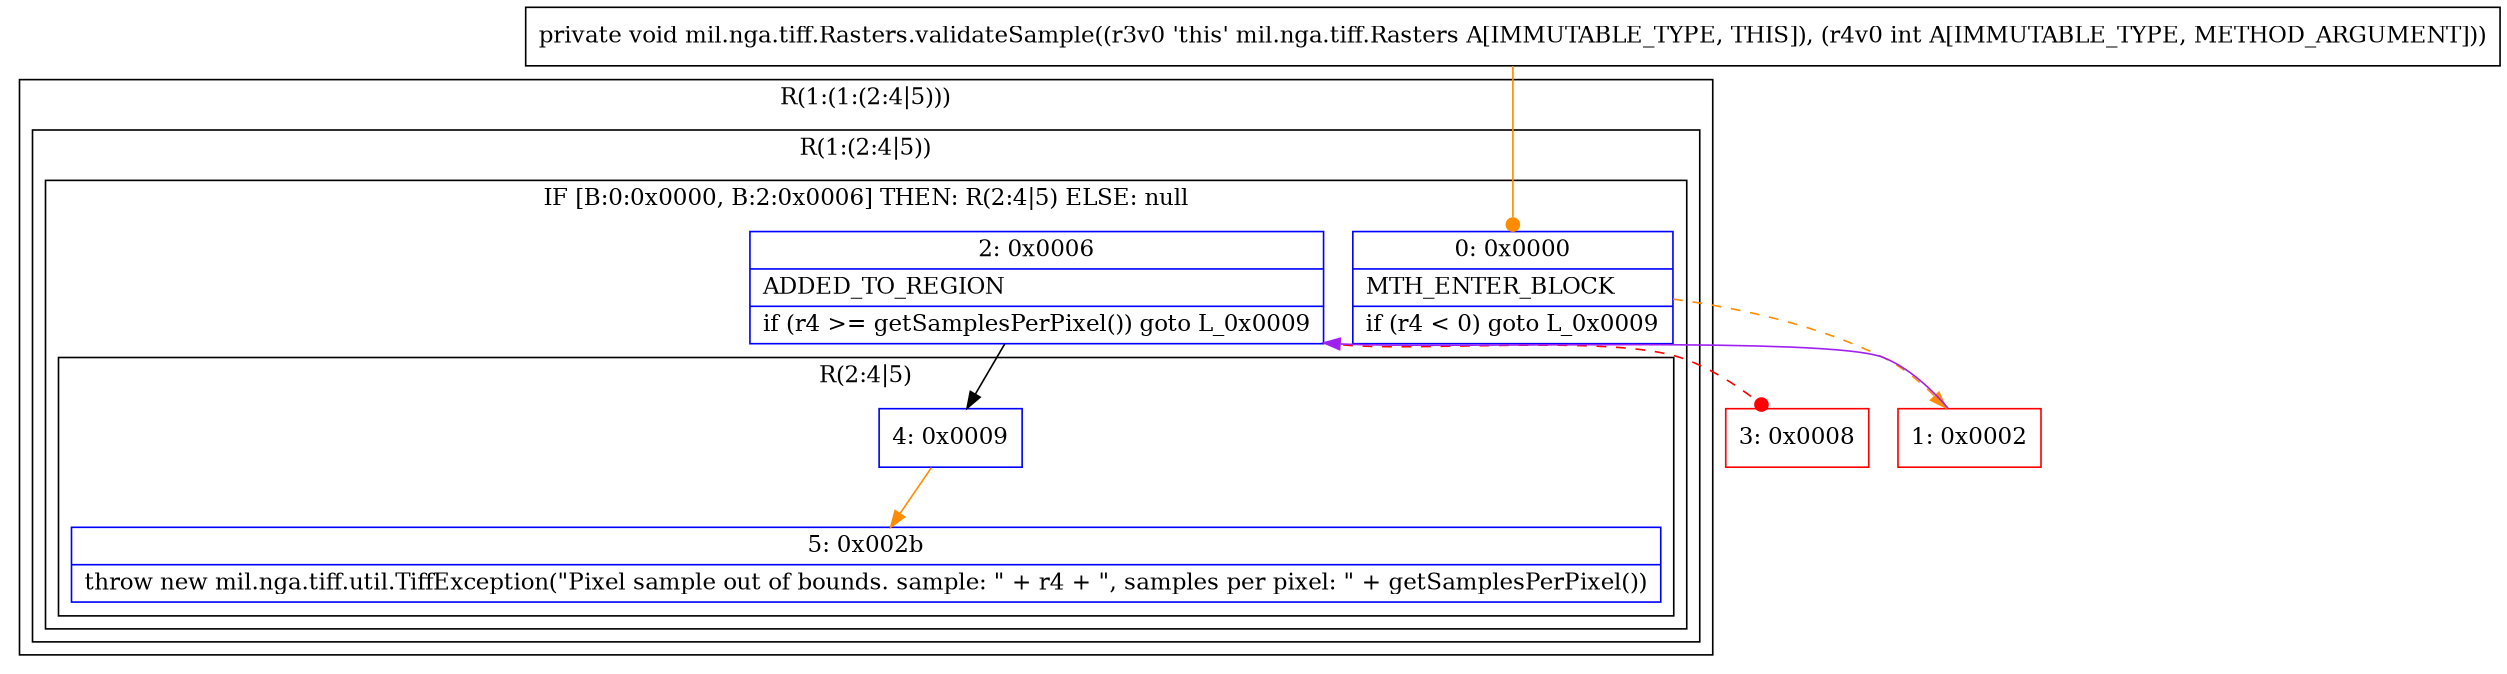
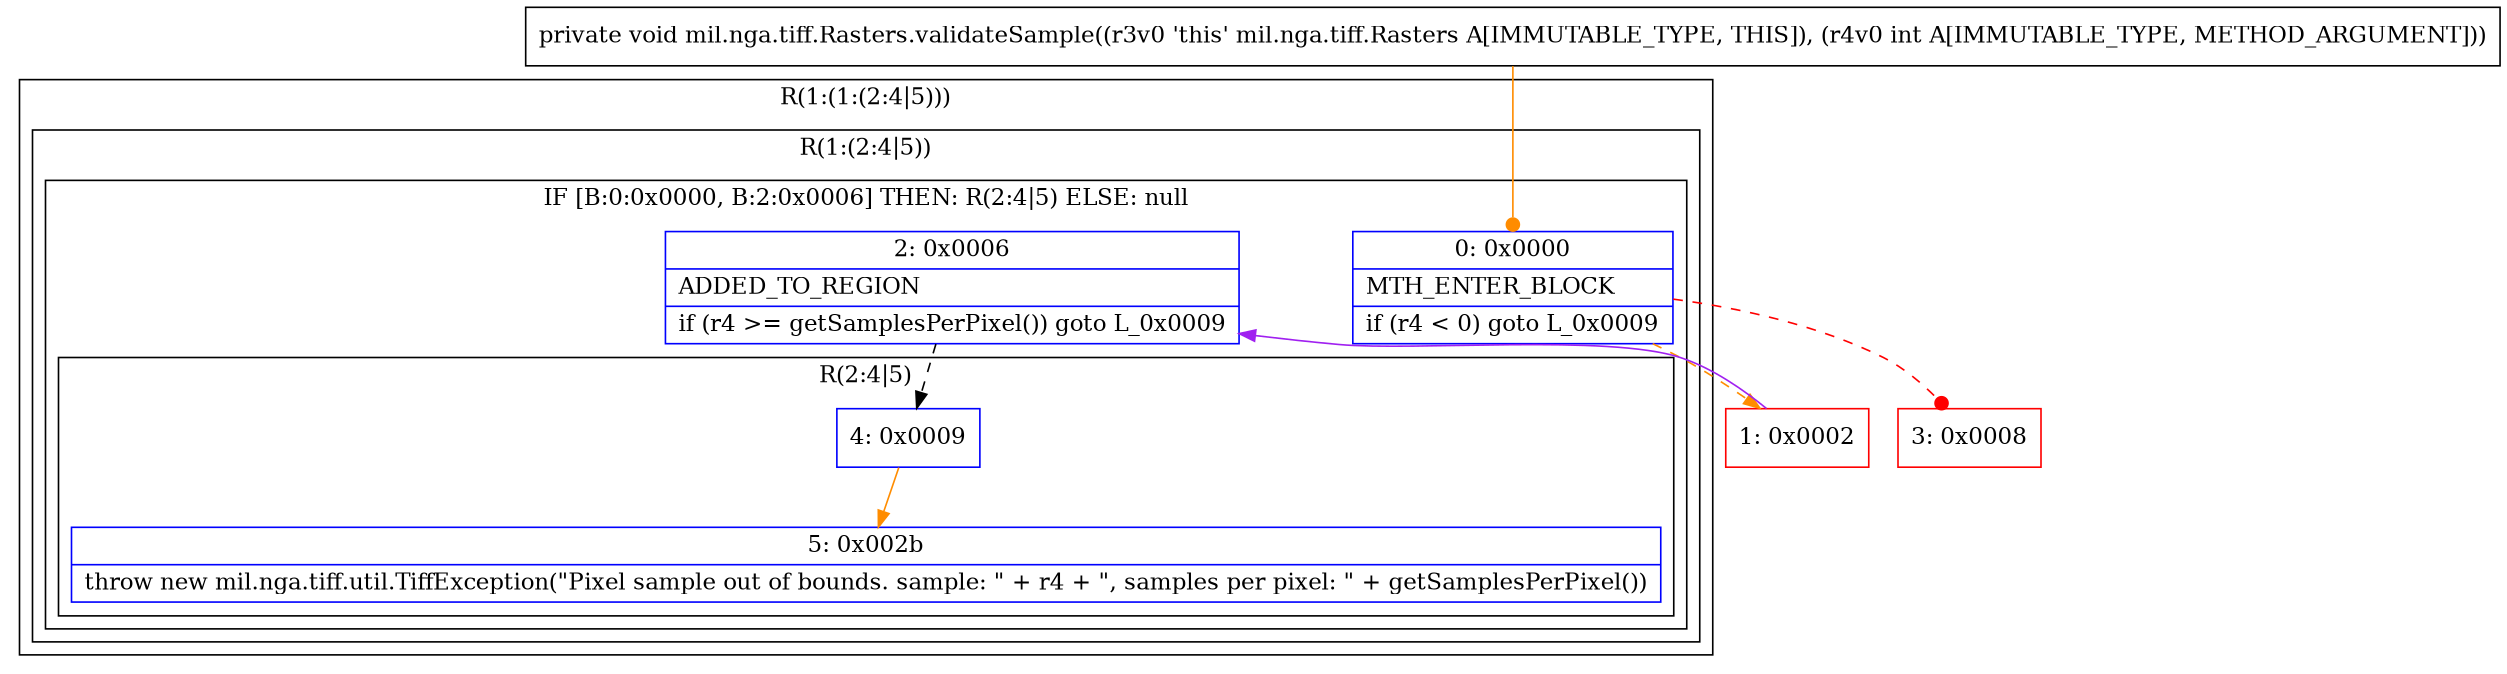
edge "2: 0x0006" -> "3: 0x0008": now "0: 0x0000" -> "3: 0x0008"
edge "2: 0x0006" -> "4: 0x0009": style solid -> dashed
